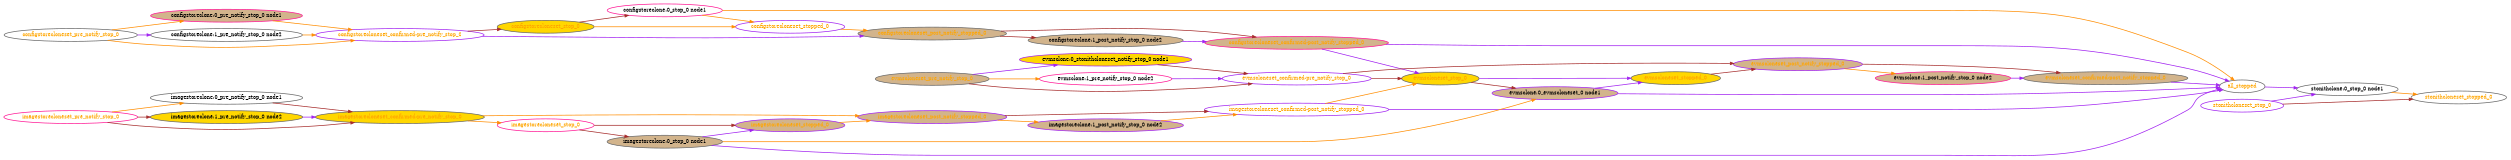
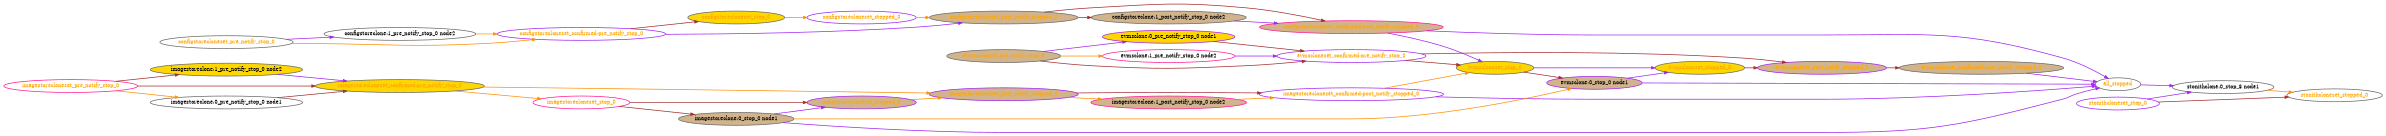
node "configstoreclone:0_stop_0 node1": removed
node "configstoreclone:0_pre_notify_stop_0 node1": removed
node "evmsclone:0_stonithcloneset_notify_stop_0 node1": label "evmsclone:0_stonithcloneset_notify_stop_0 node1" -> "evmsclone:0_pre_notify_stop_0 node1"
node "evmsclone:1_post_notify_stop_0 node2": removed
node "stonithclone:0_stop_0 node1": label "stonithclone:0_stop_0 node1" -> "stonithclone:0_stop_8 node1"
node "evmsclone:0_evmscloneset_0 node1": label "evmsclone:0_evmscloneset_0 node1" -> "evmsclone:0_stop_0 node1"
node "imagestoreclone:1_post_notify_stop_0 node2": color purple -> deeppink
